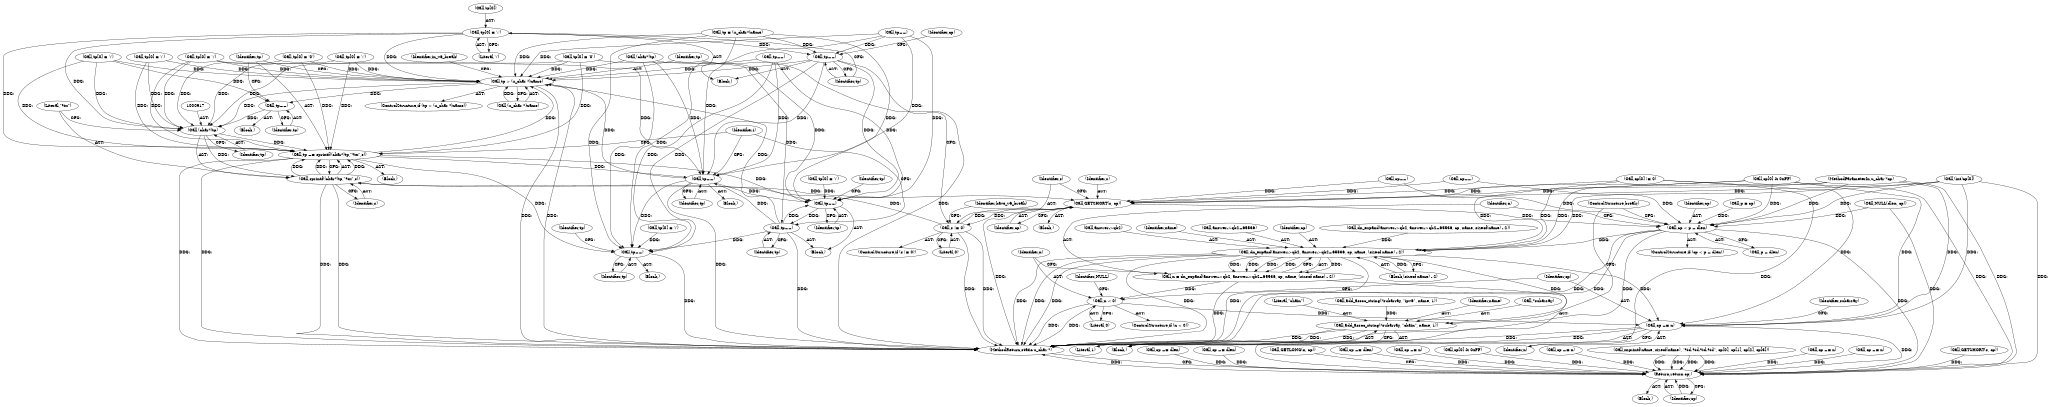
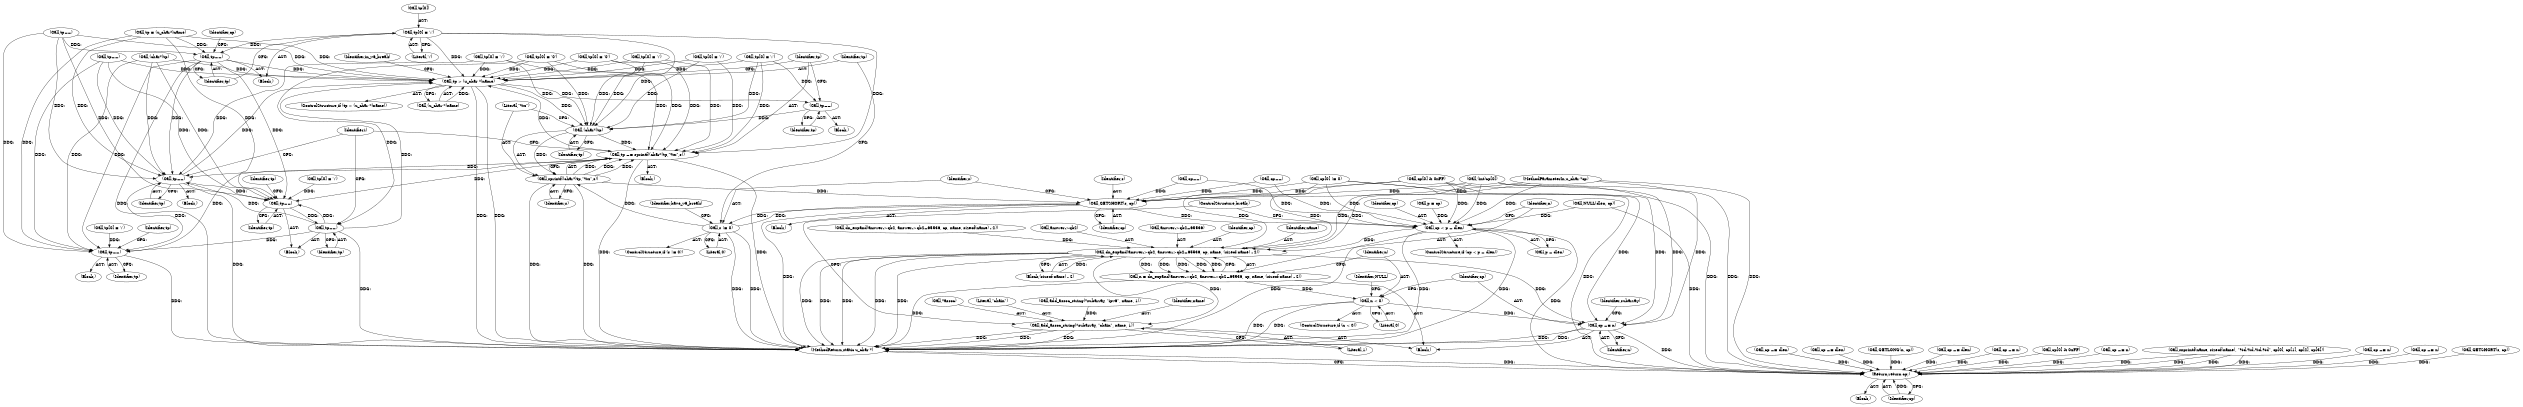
node "1000917": removed
edge "(Call,cp[0] != 0)" -> "(Call,cp < p + dlen)": added, label "DDG:"
node "(Call,*subarray)": label "(Call,*subarray)" -> "(Call,*assoc)"
edge "(Call,GETLONG(n, cp))" -> "(Return,return cp;)": label "CFG: " -> "DDG: "
